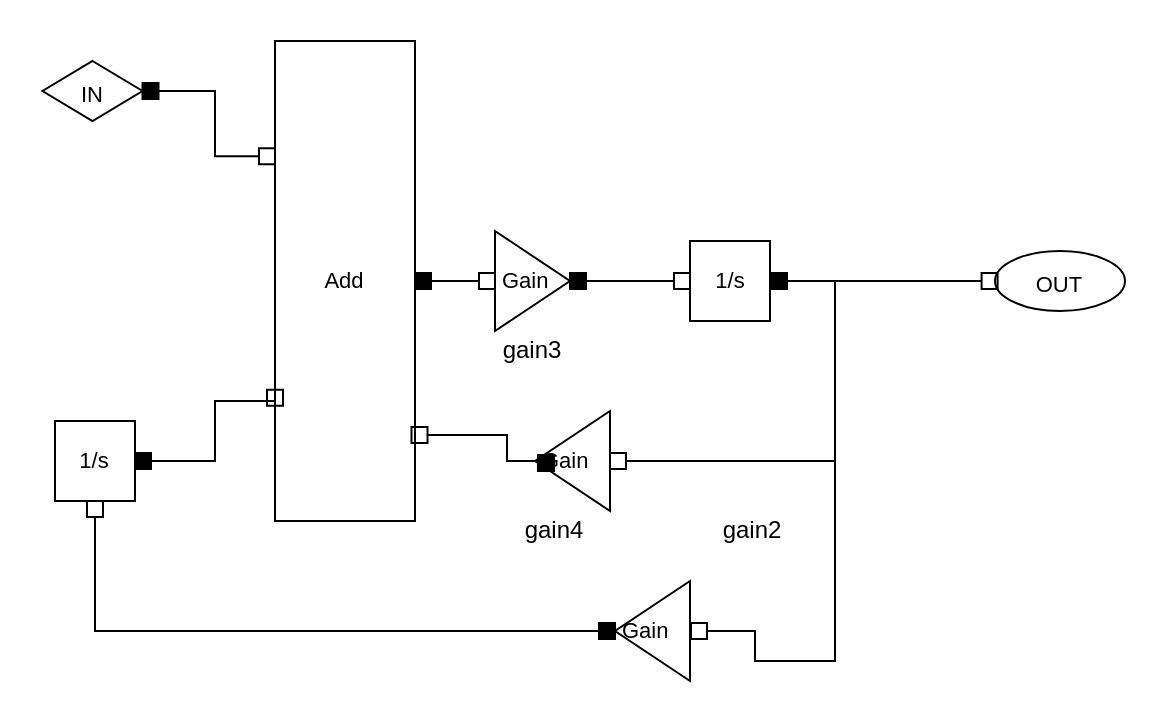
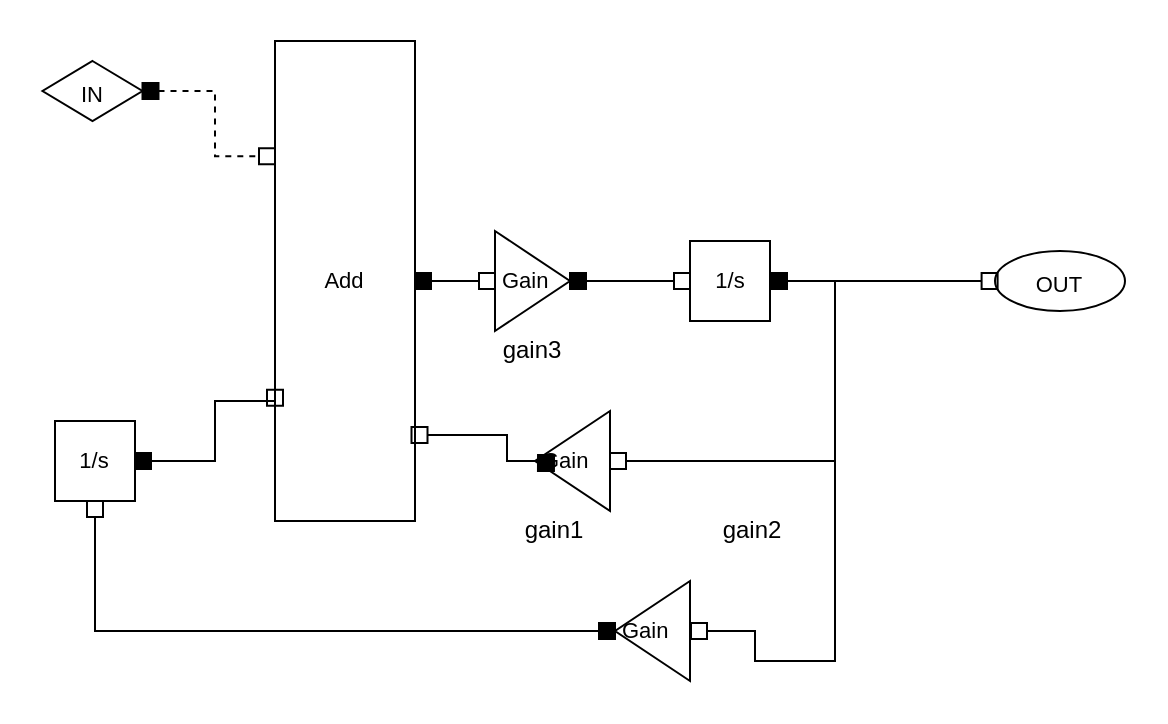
edge "IN" -- "Add": style solid -> dashed
node "gain4": label "gain4" -> "gain1"
